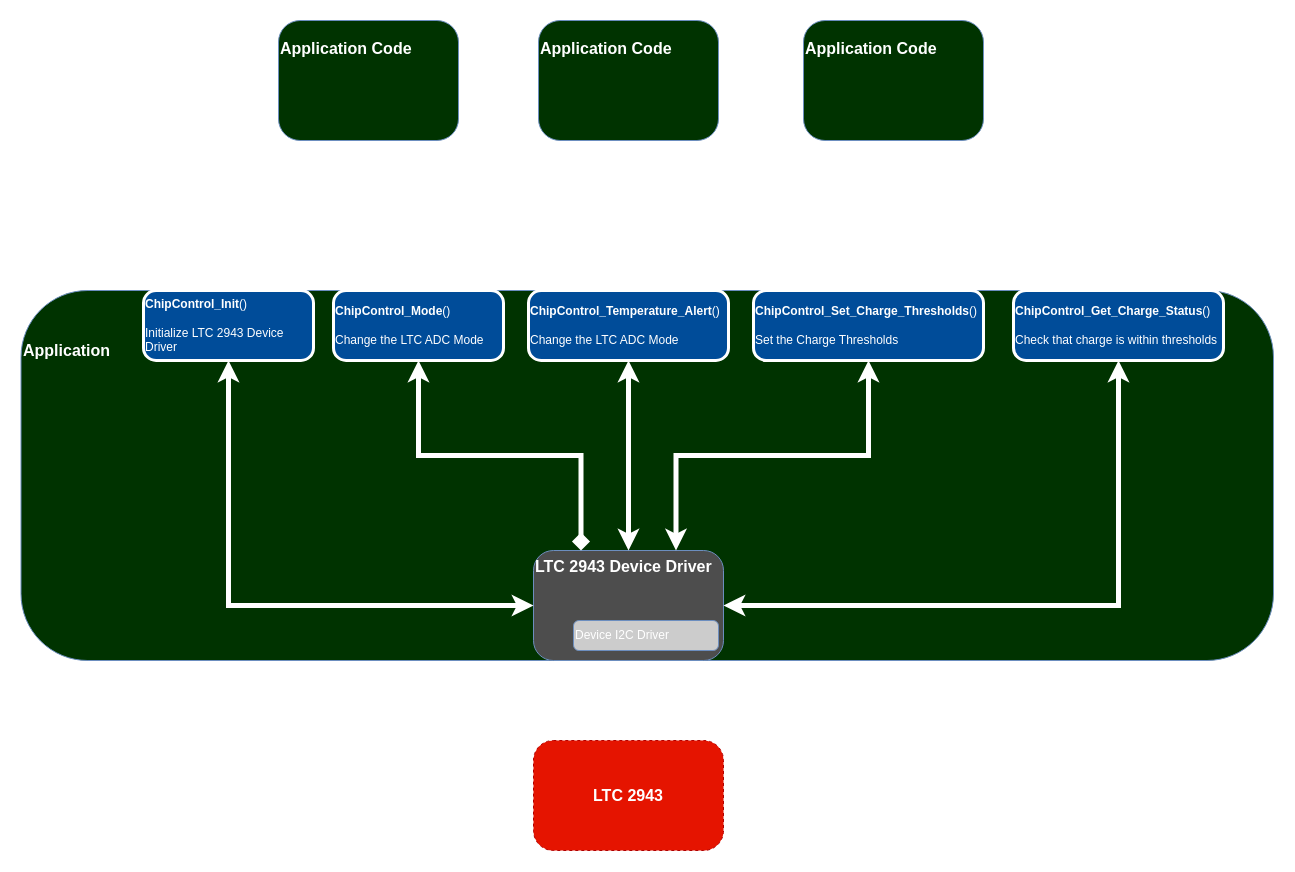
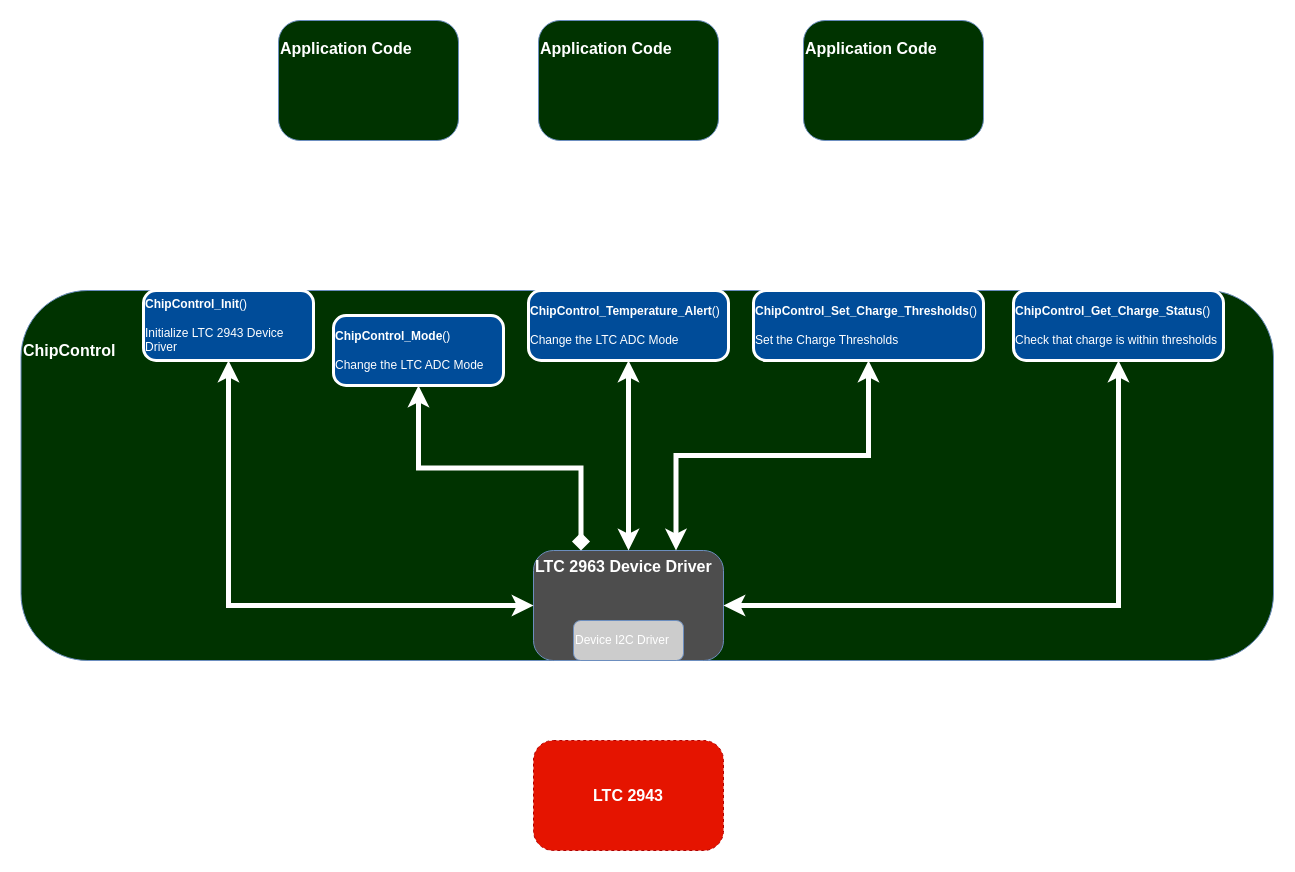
node "ChipControl_Mode() Change the LTC ADC Mode": moved (419, 326) -> (419, 351)
node "Application": label "Application" -> "ChipControl"
node "LTC 2943 Device Driver": label "LTC 2943 Device Driver" -> "LTC 2963 Device Driver"
node "Device I2C Driver": size 145x30 -> 110x40
